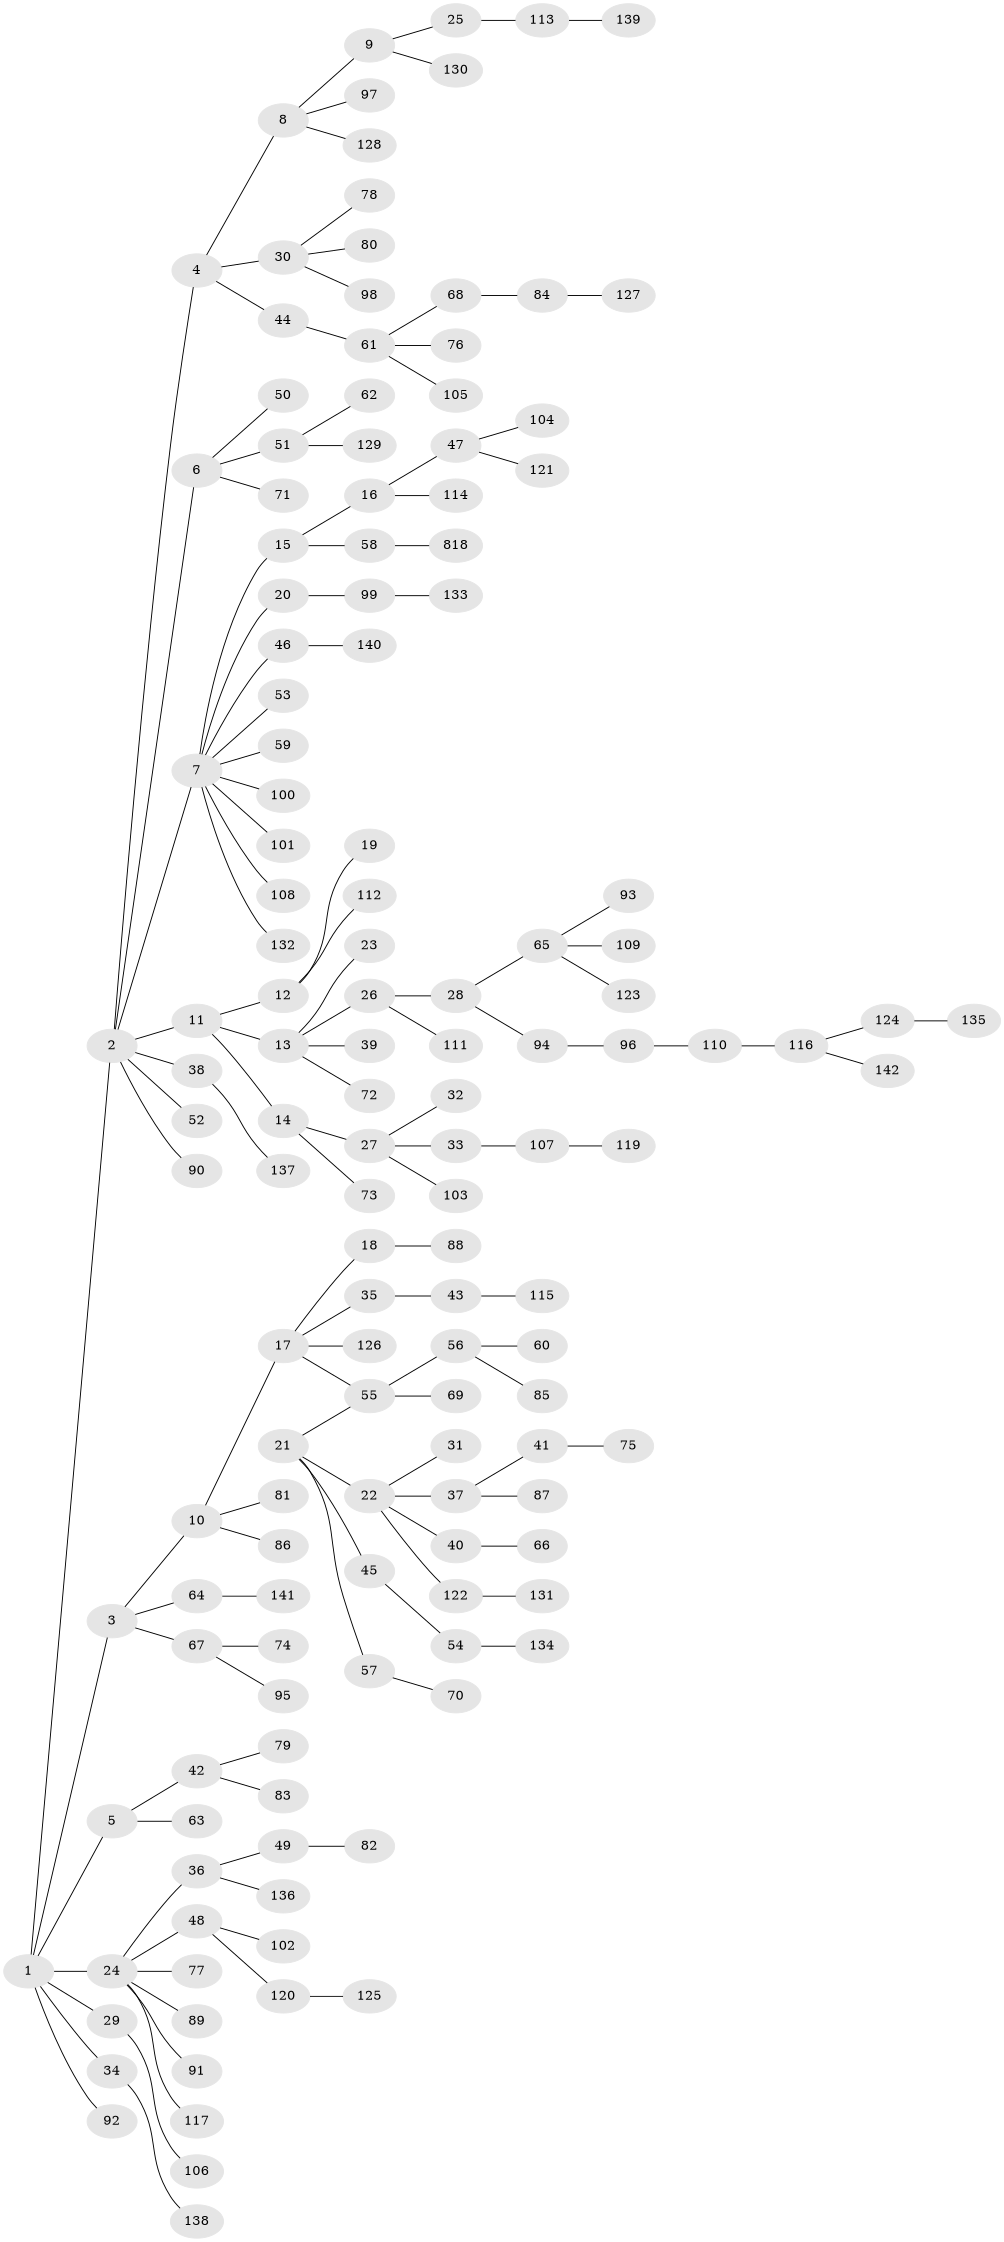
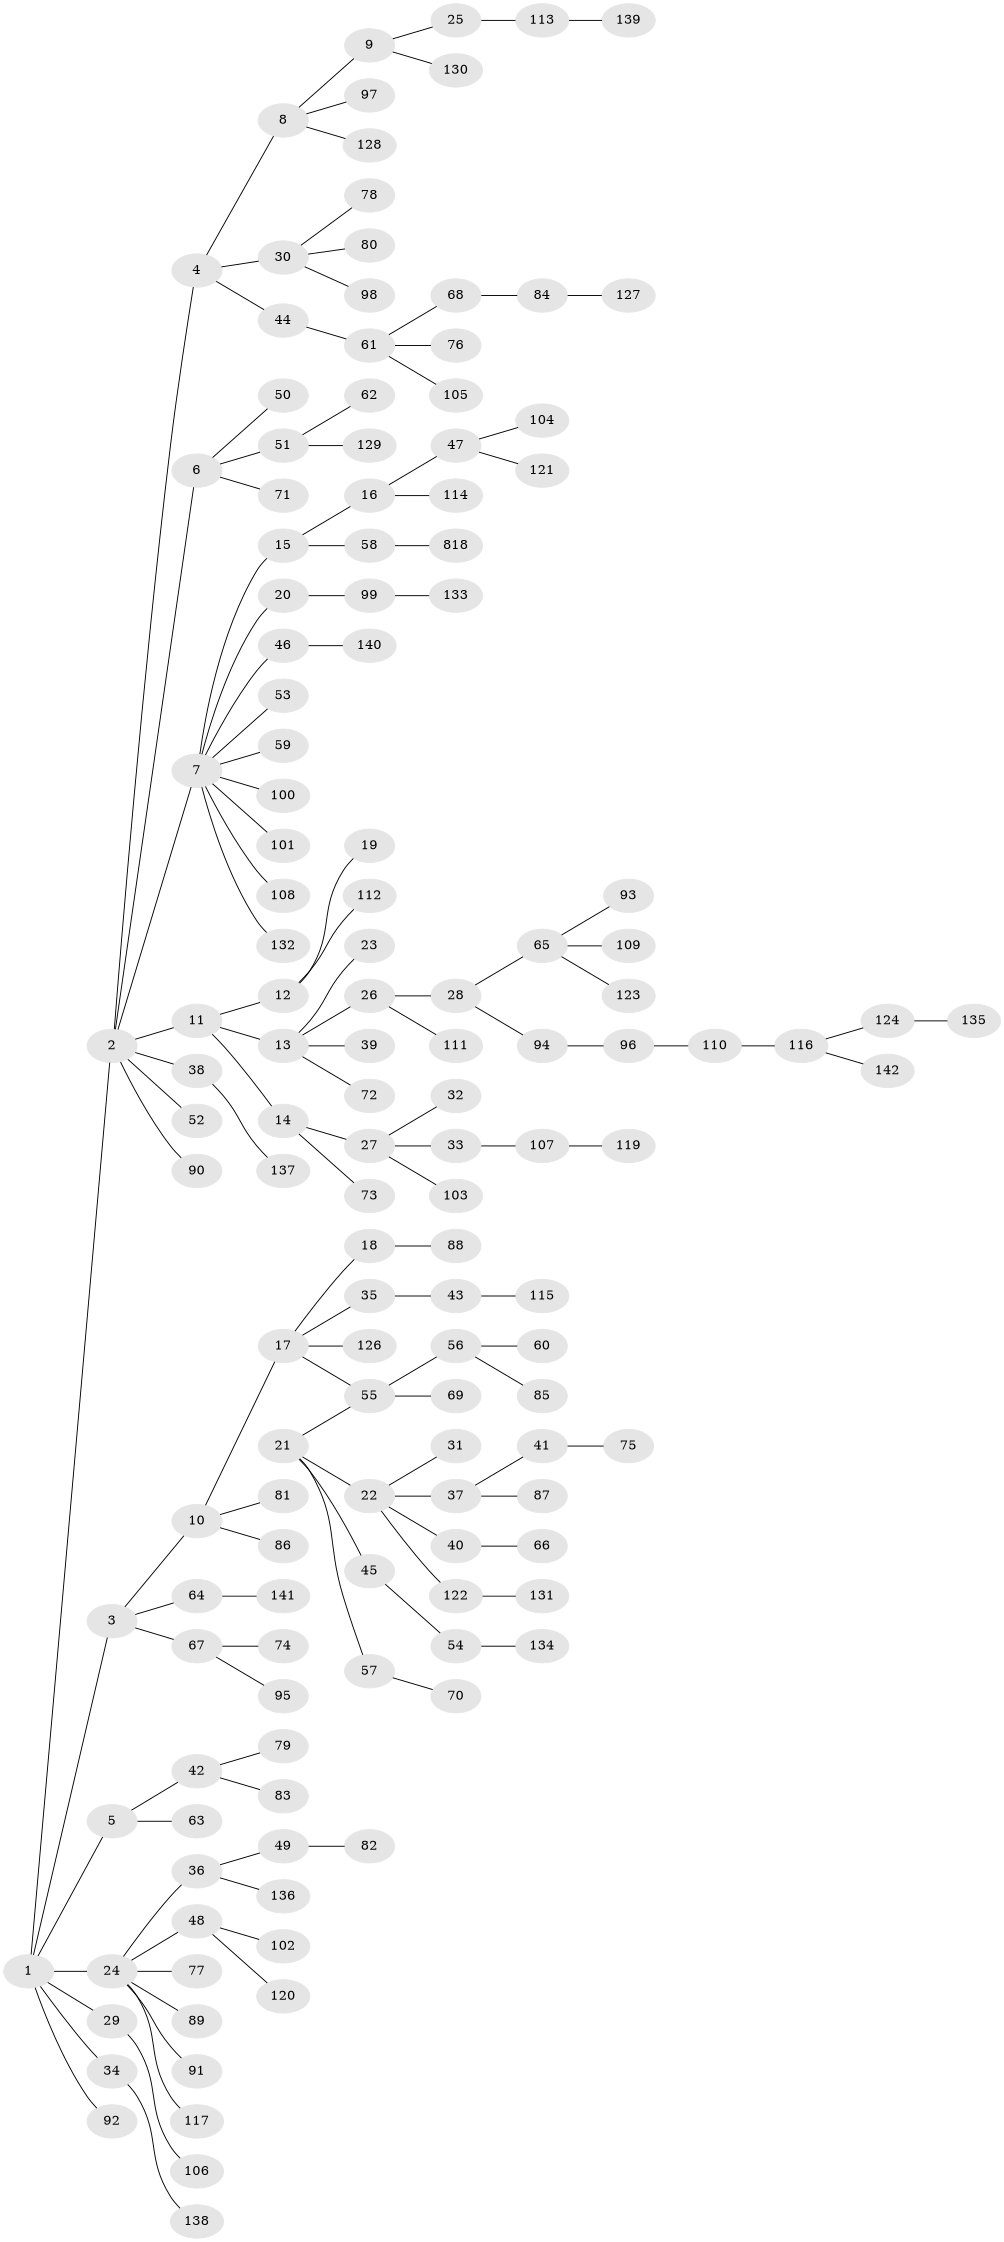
node "125": removed
